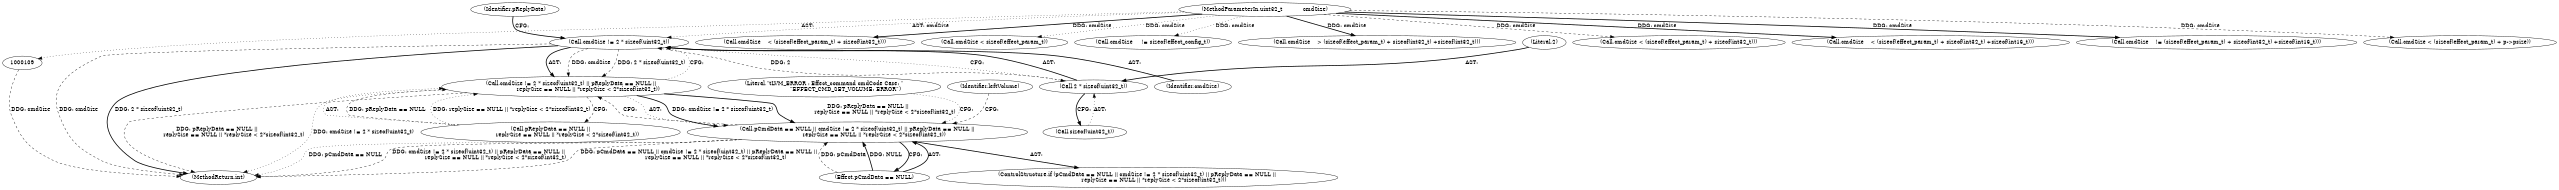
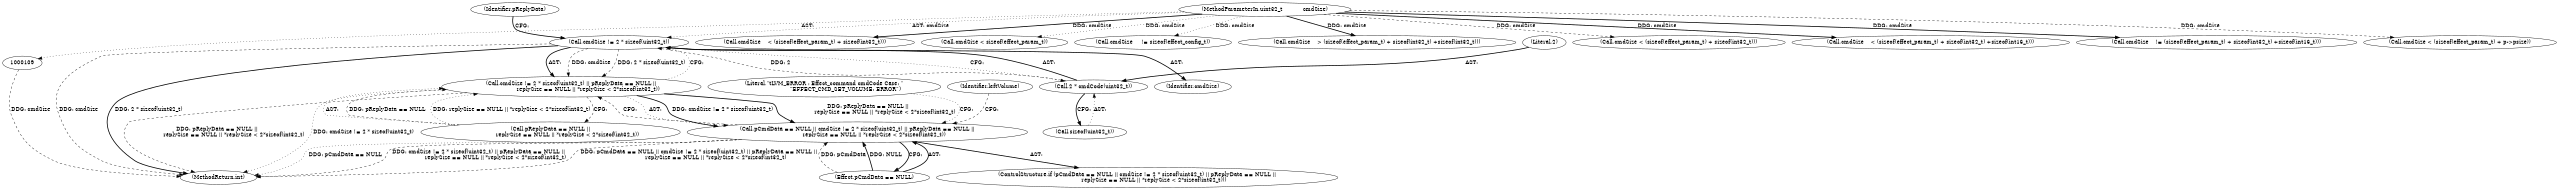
edge "(Identifier,cmdSize)" -> "(Call,cmdSize != 2 * sizeof(uint32_t))": reversed
node "(Call,2 * sizeof(uint32_t))": label "(Call,2 * sizeof(uint32_t))" -> "(Call,2 * cmdCode(uint32_t))"
